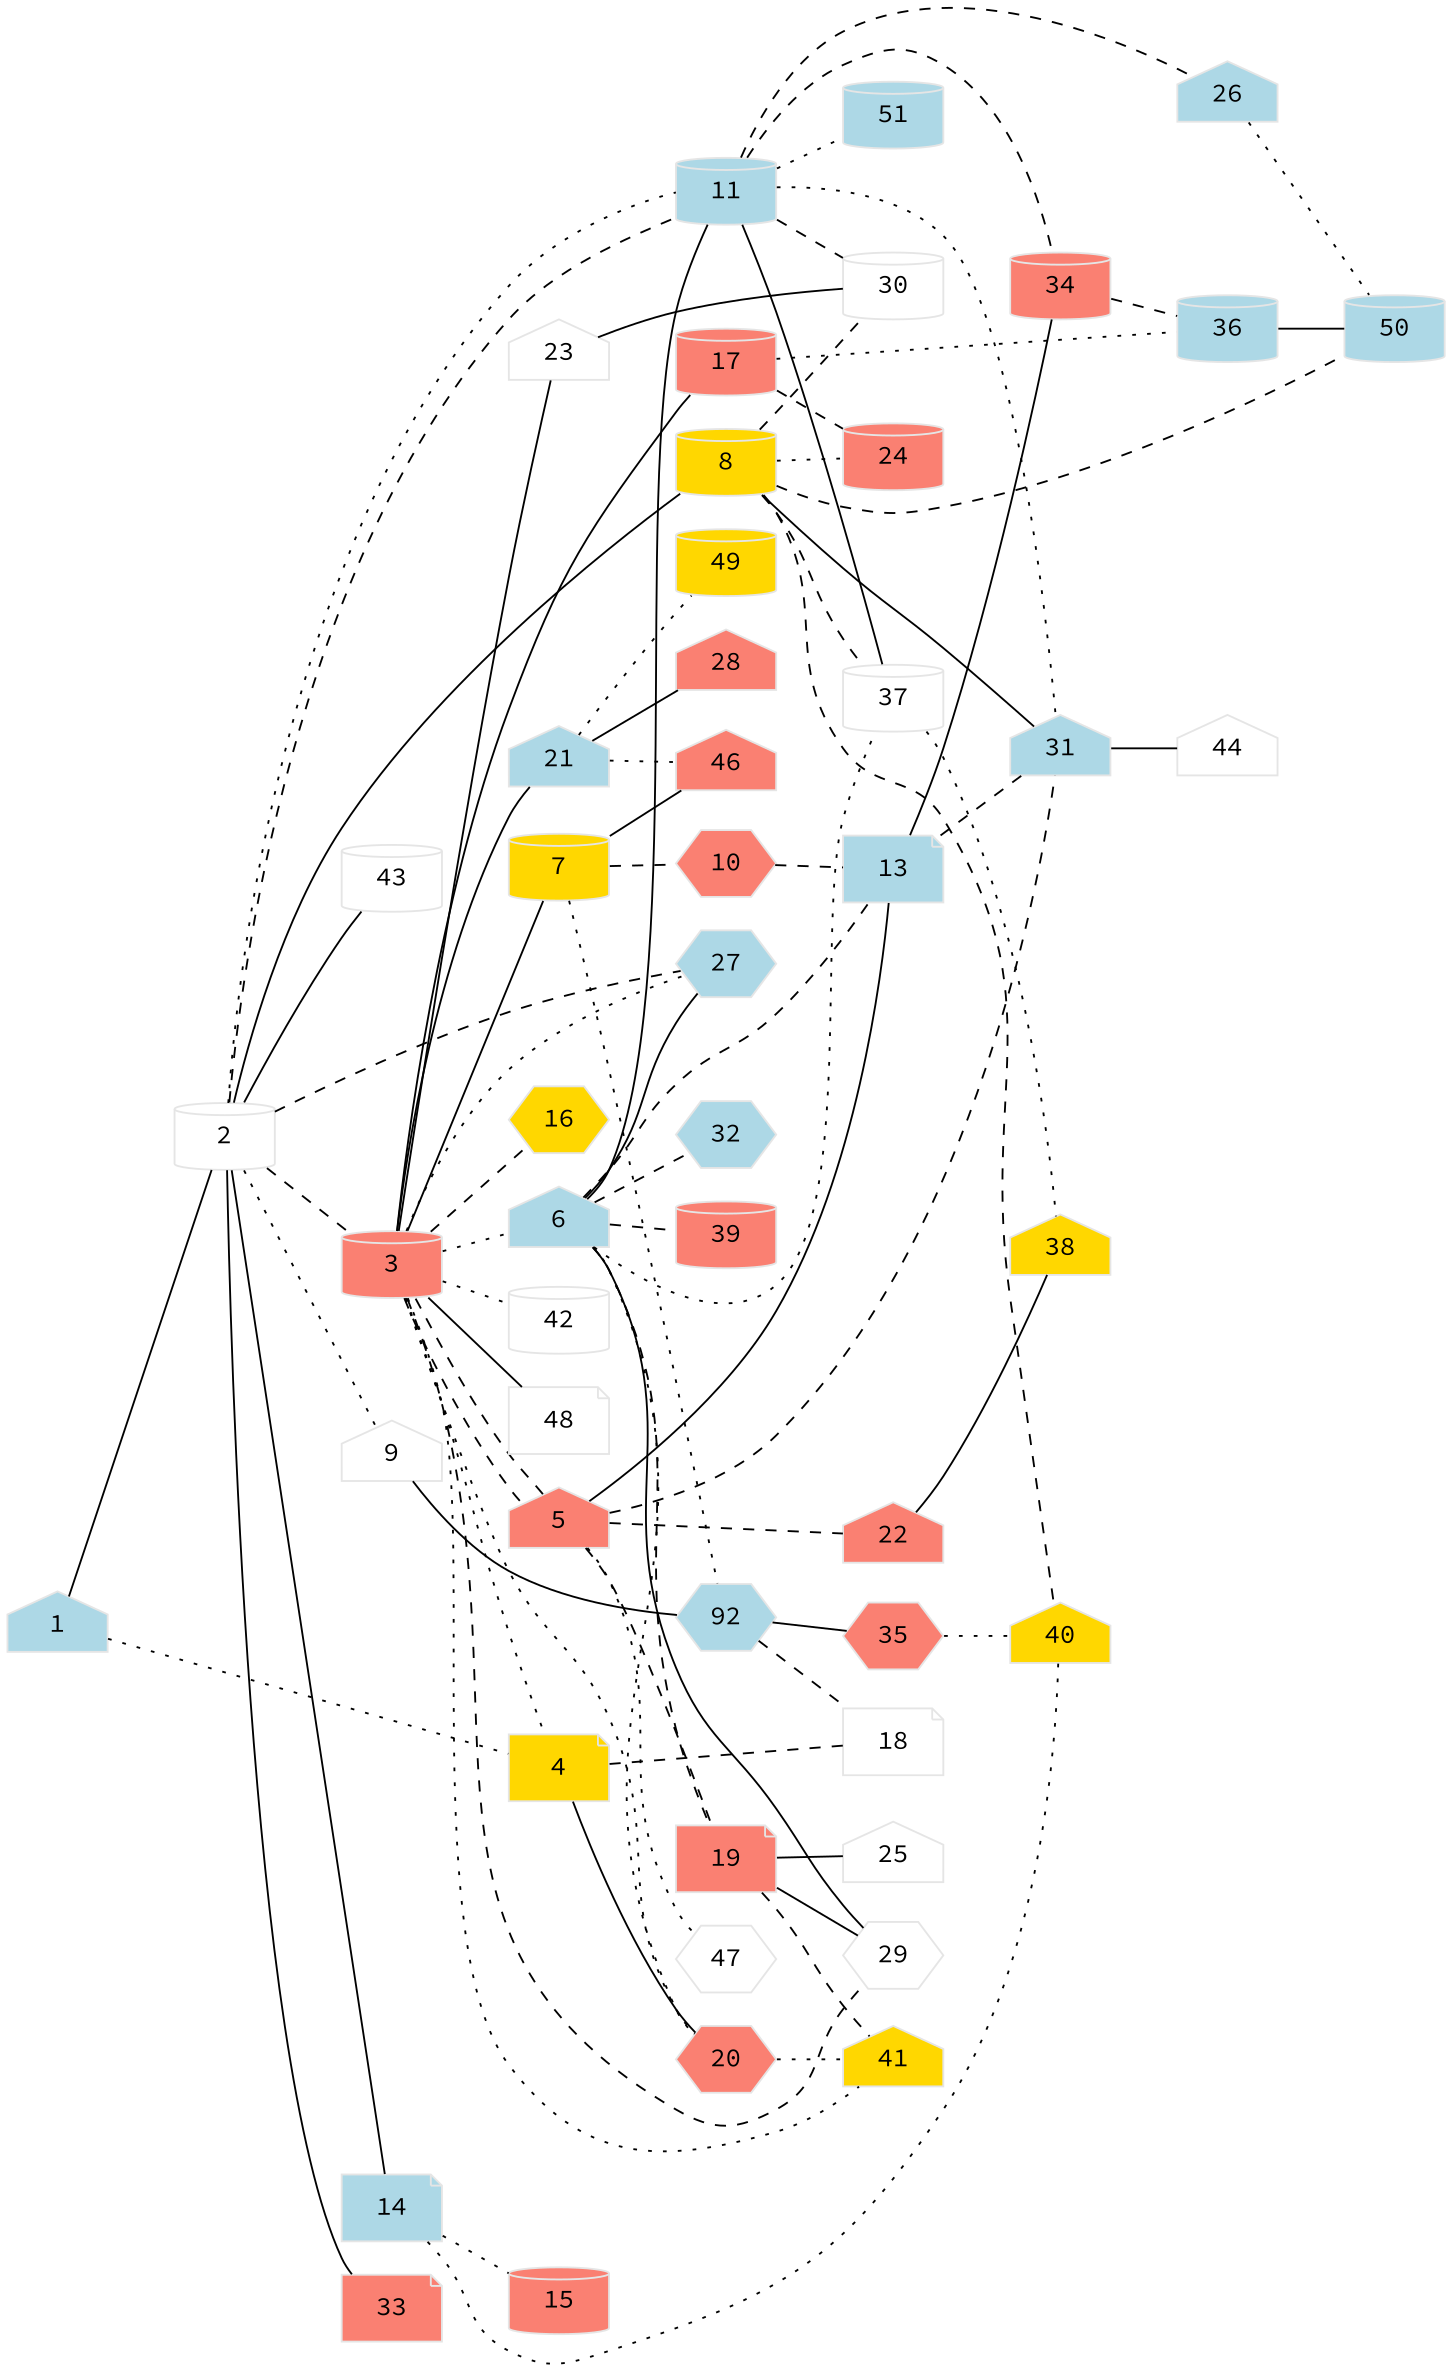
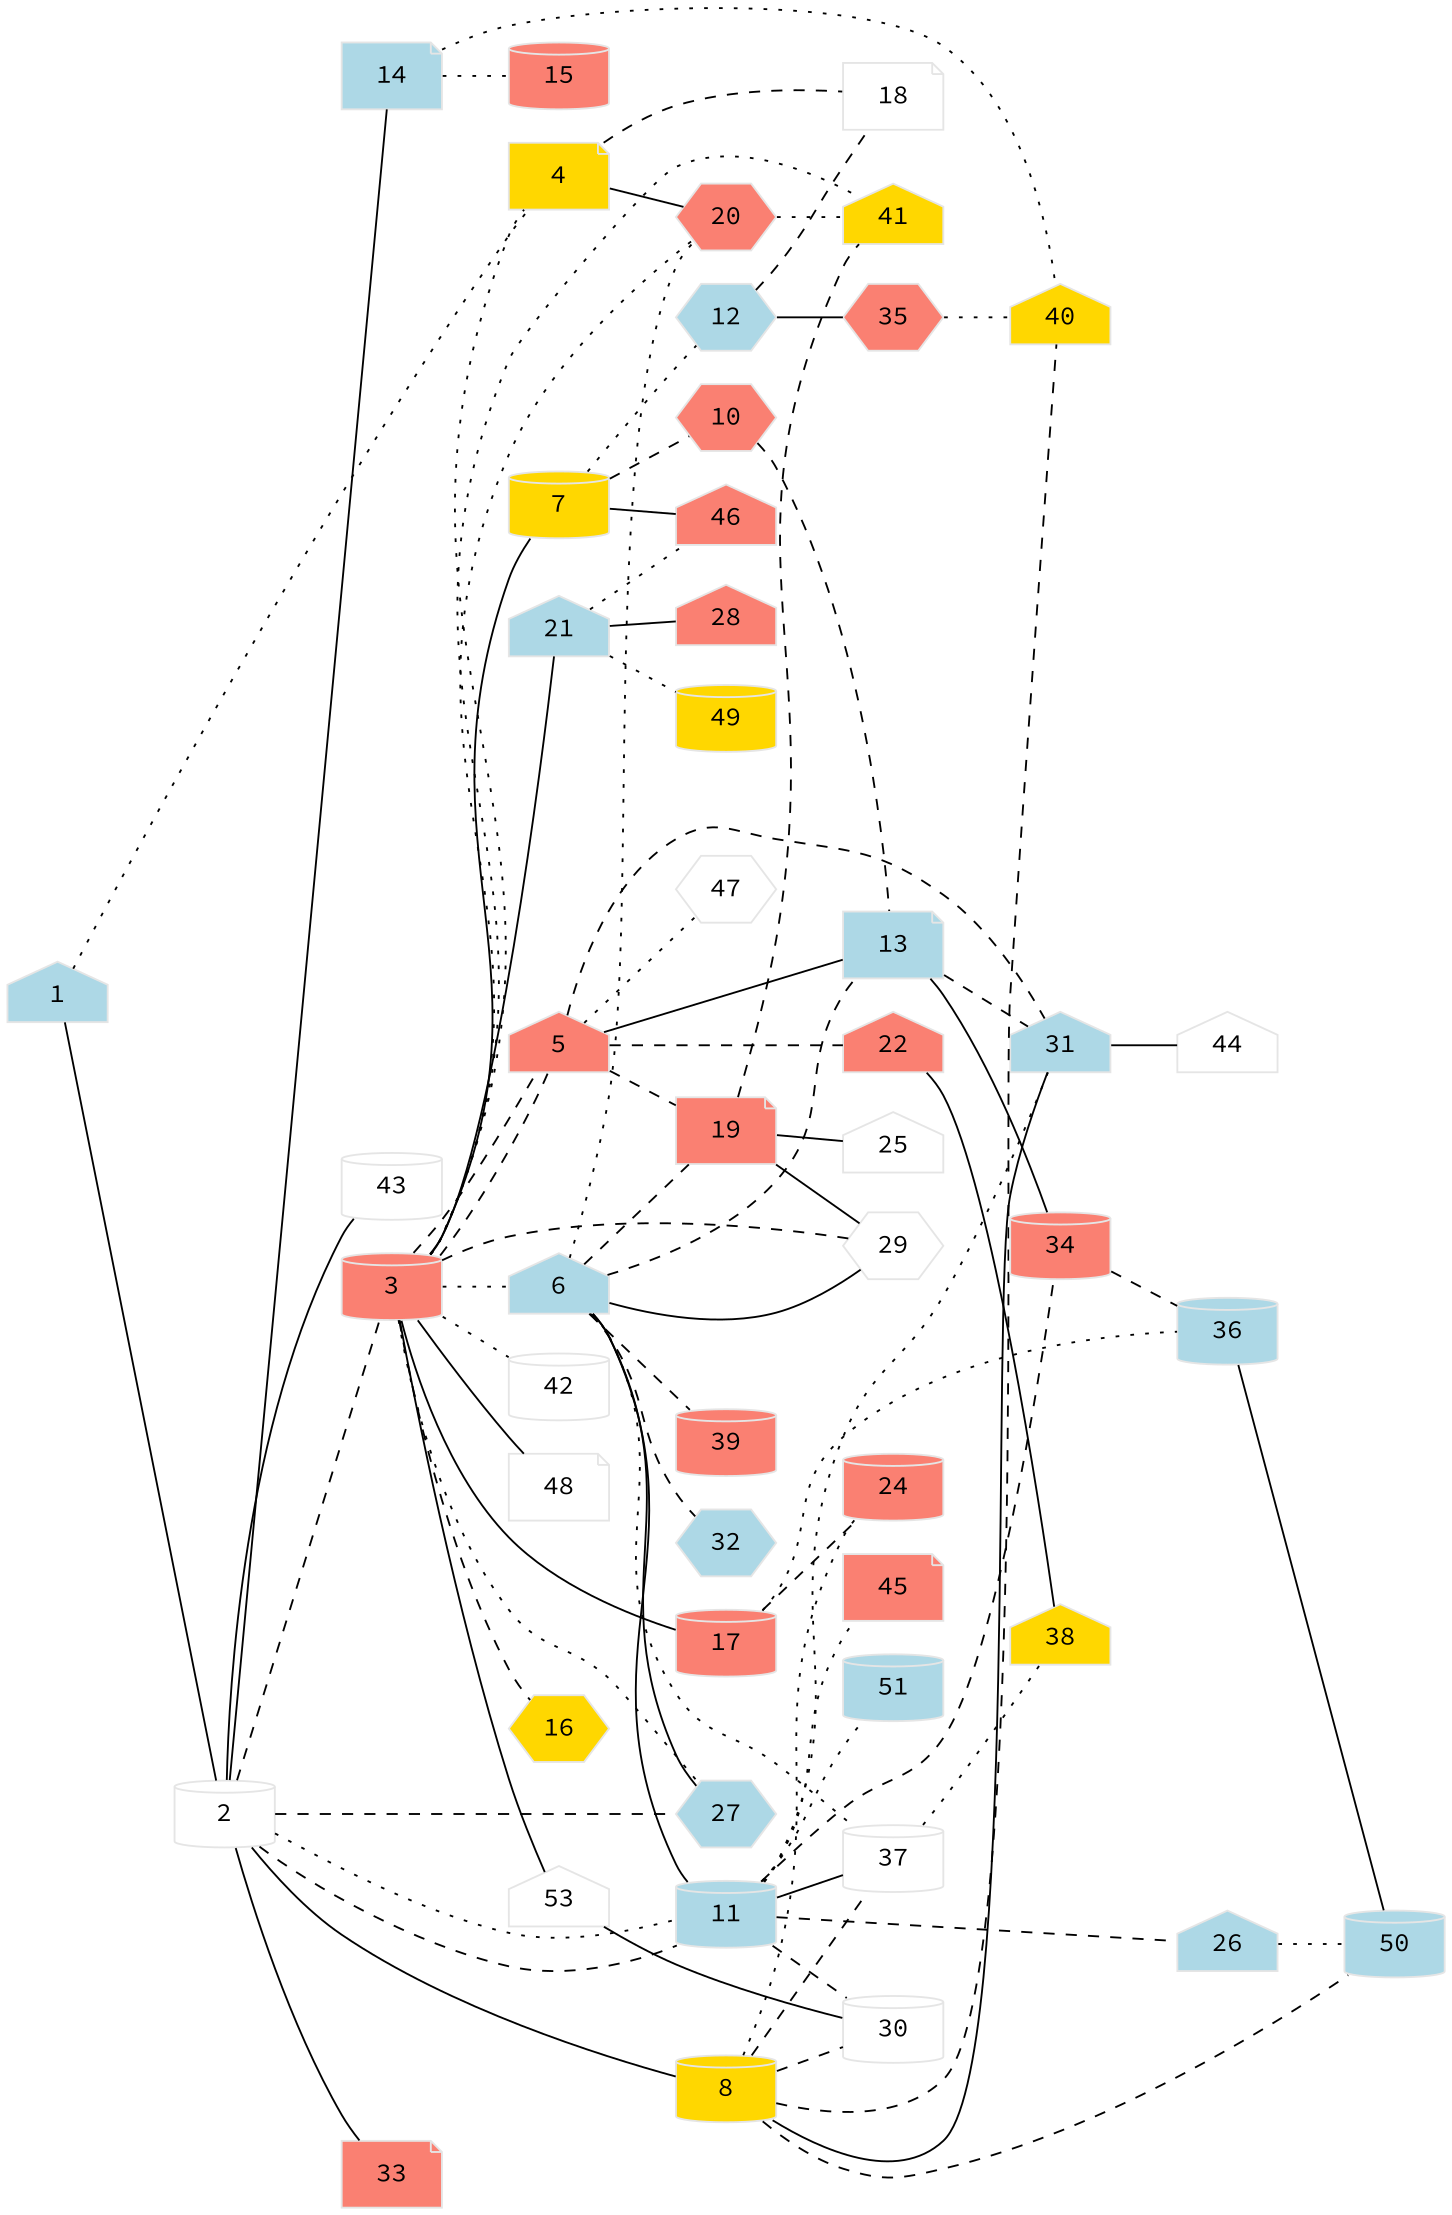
node "23": label "23" -> "53"
node "9": removed
node "45": added
node "92": label "92" -> "12"
